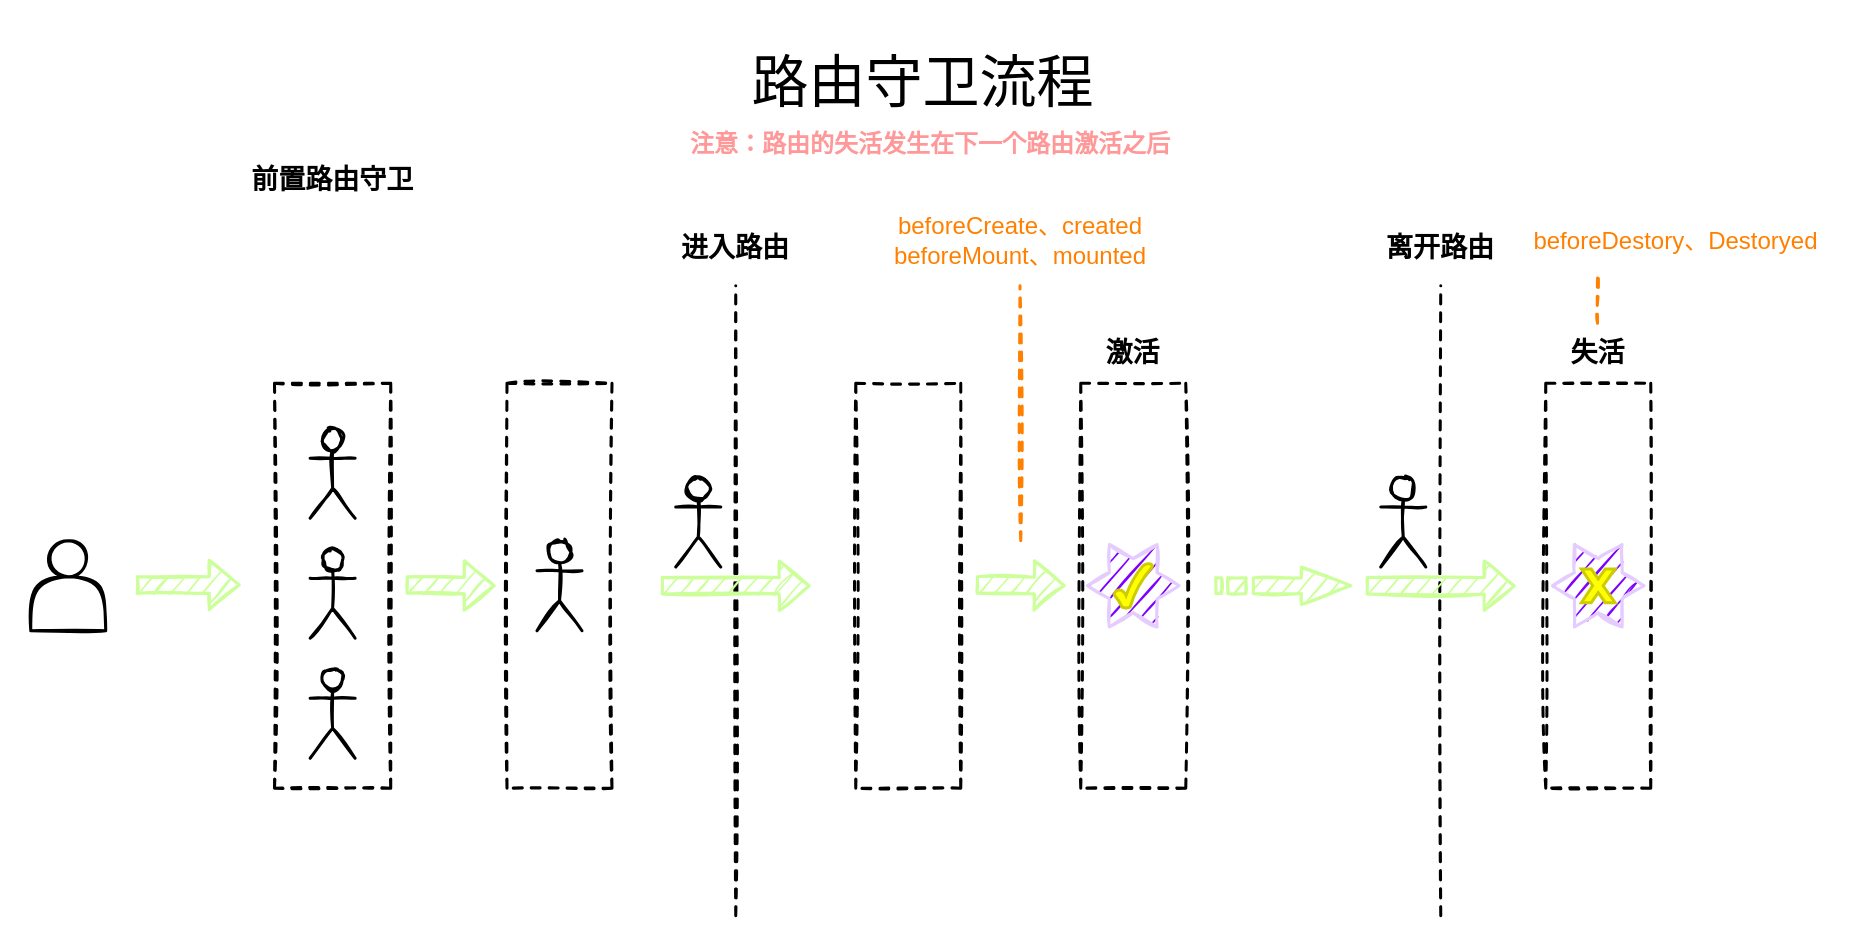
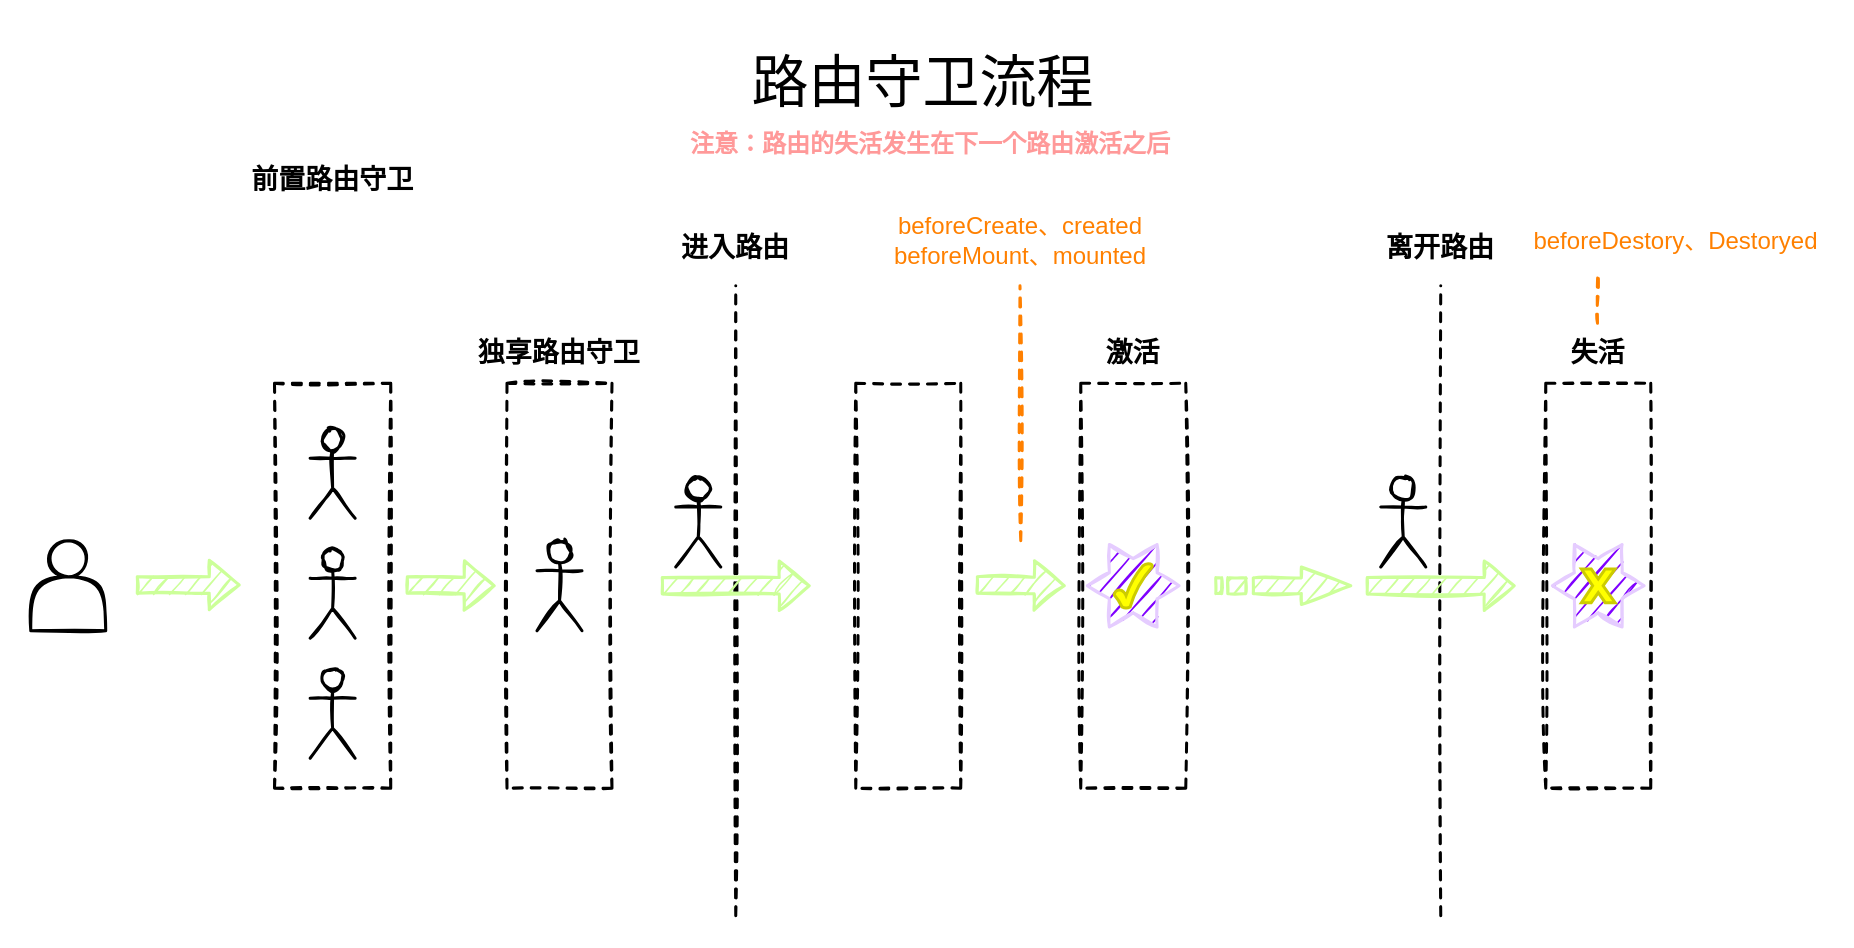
node "独享路由守卫": added
